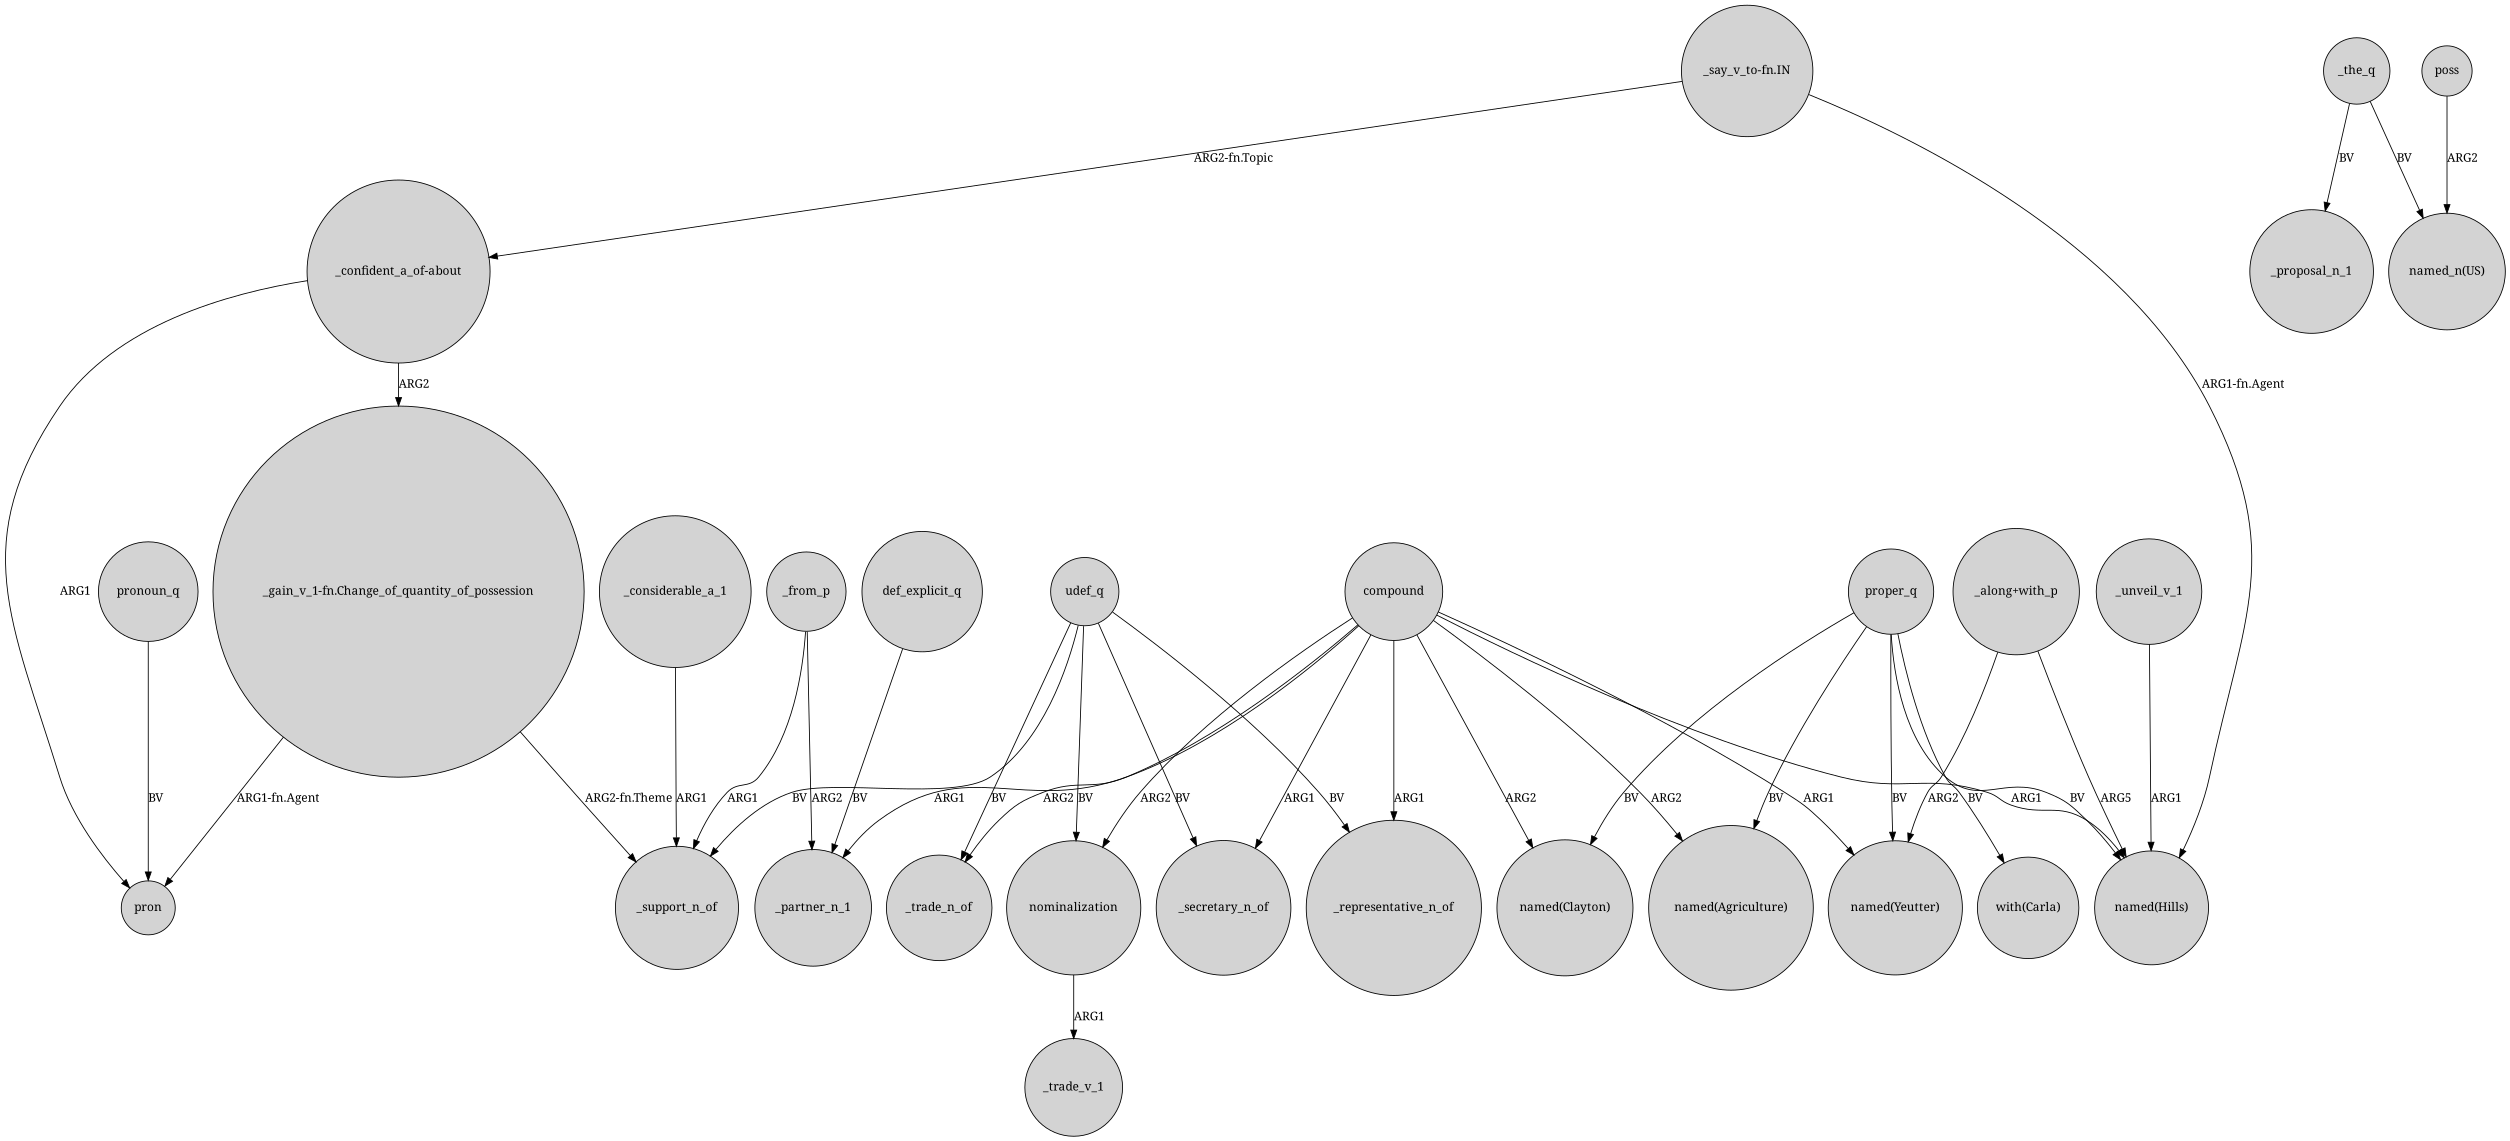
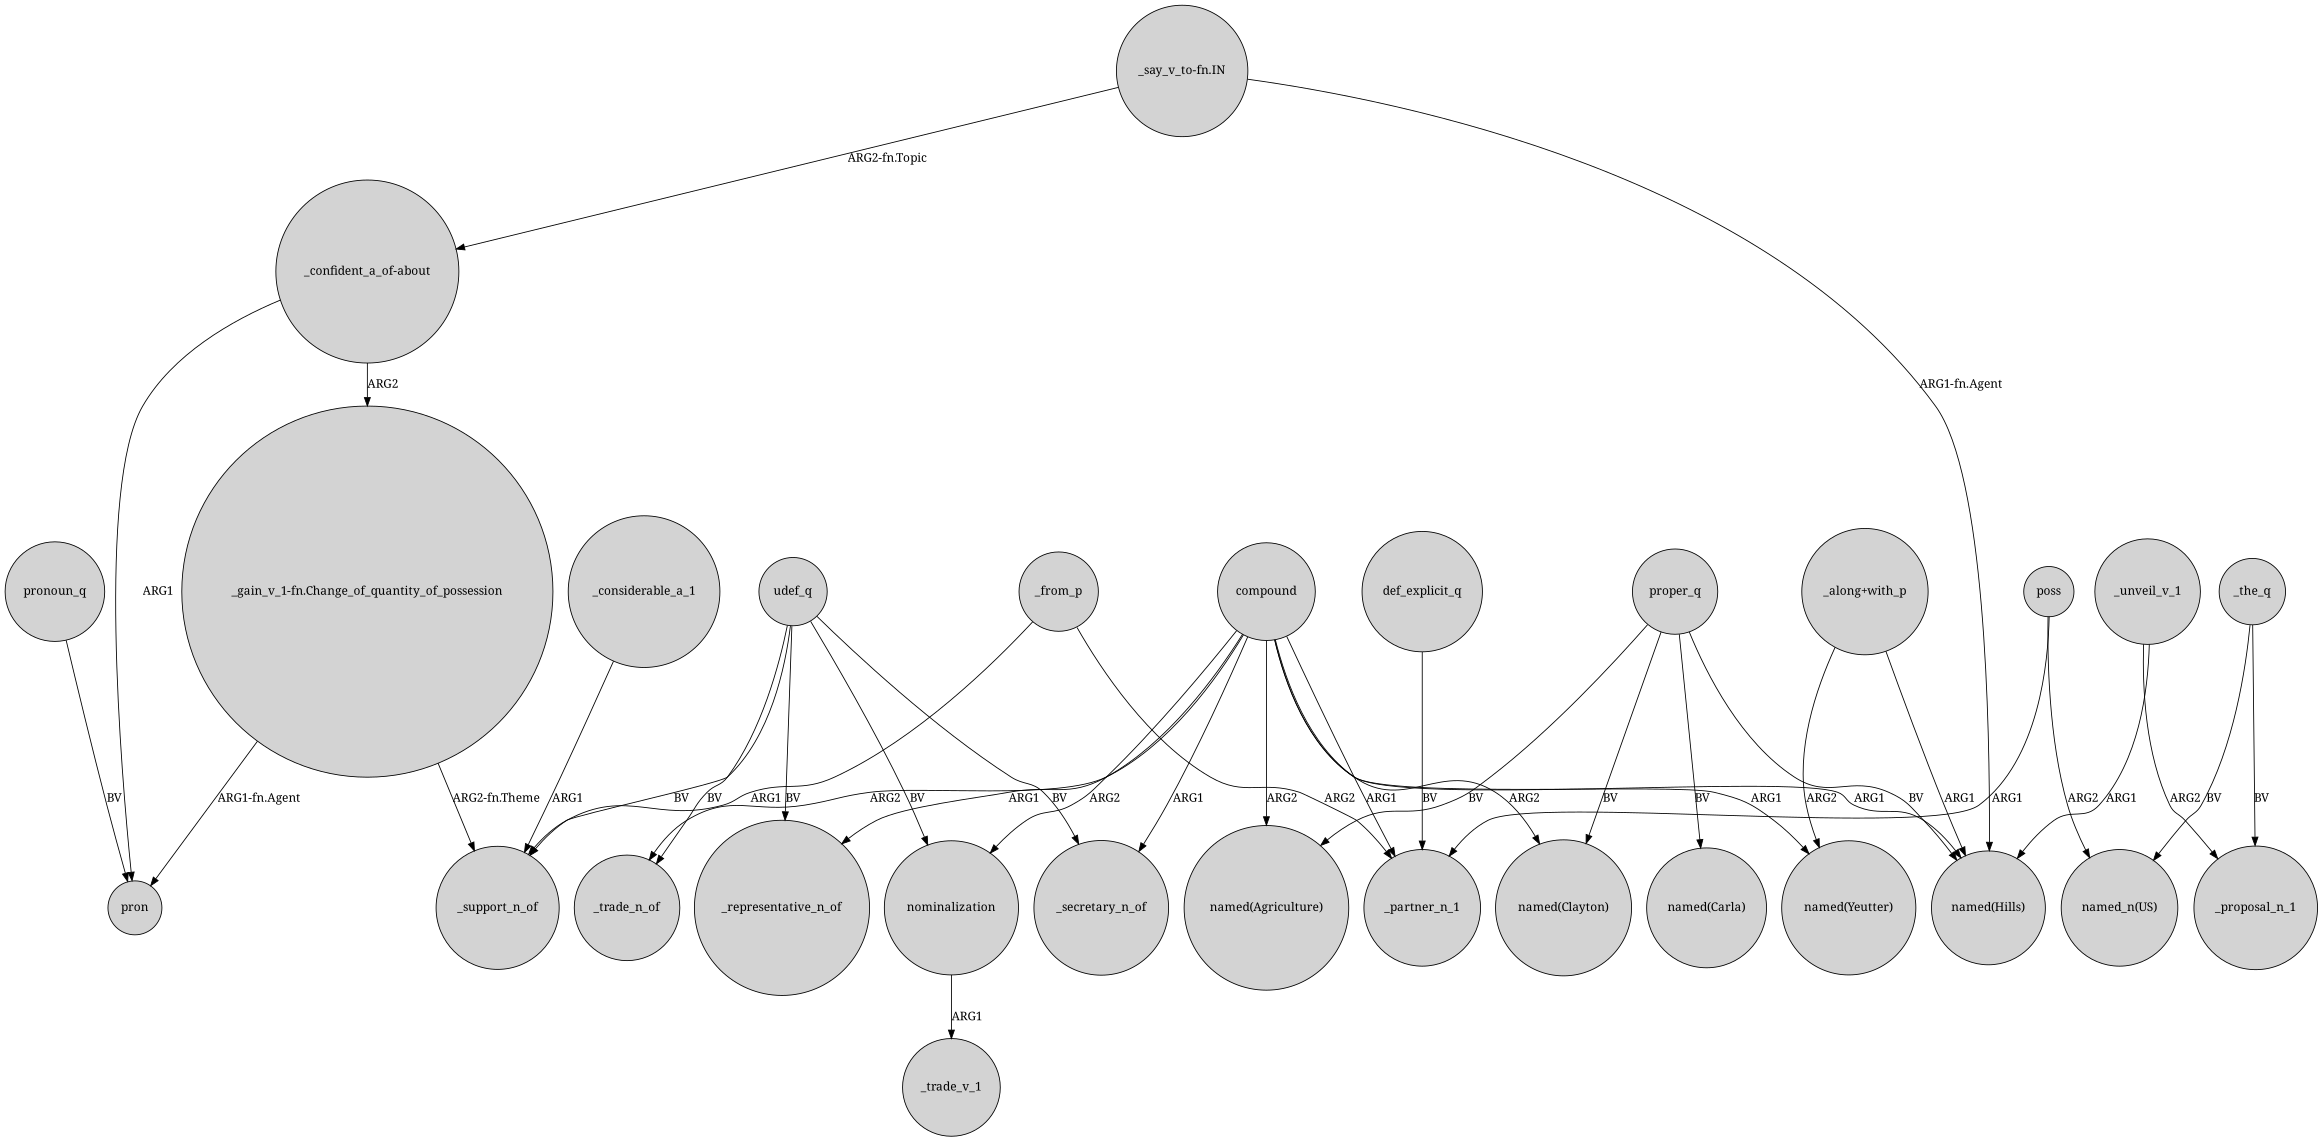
edge "proper_q" -> "named(Yeutter)": removed, label "BV"
edge "_unveil_v_1" -> "_proposal_n_1": added, label "ARG2"
edge "_along+with_p" -> "named(Hills)": label "ARG5" -> "ARG1"
edge "poss" -> "_partner_n_1": added, label "ARG1"
node "with(Carla)": label "with(Carla)" -> "named(Carla)"
